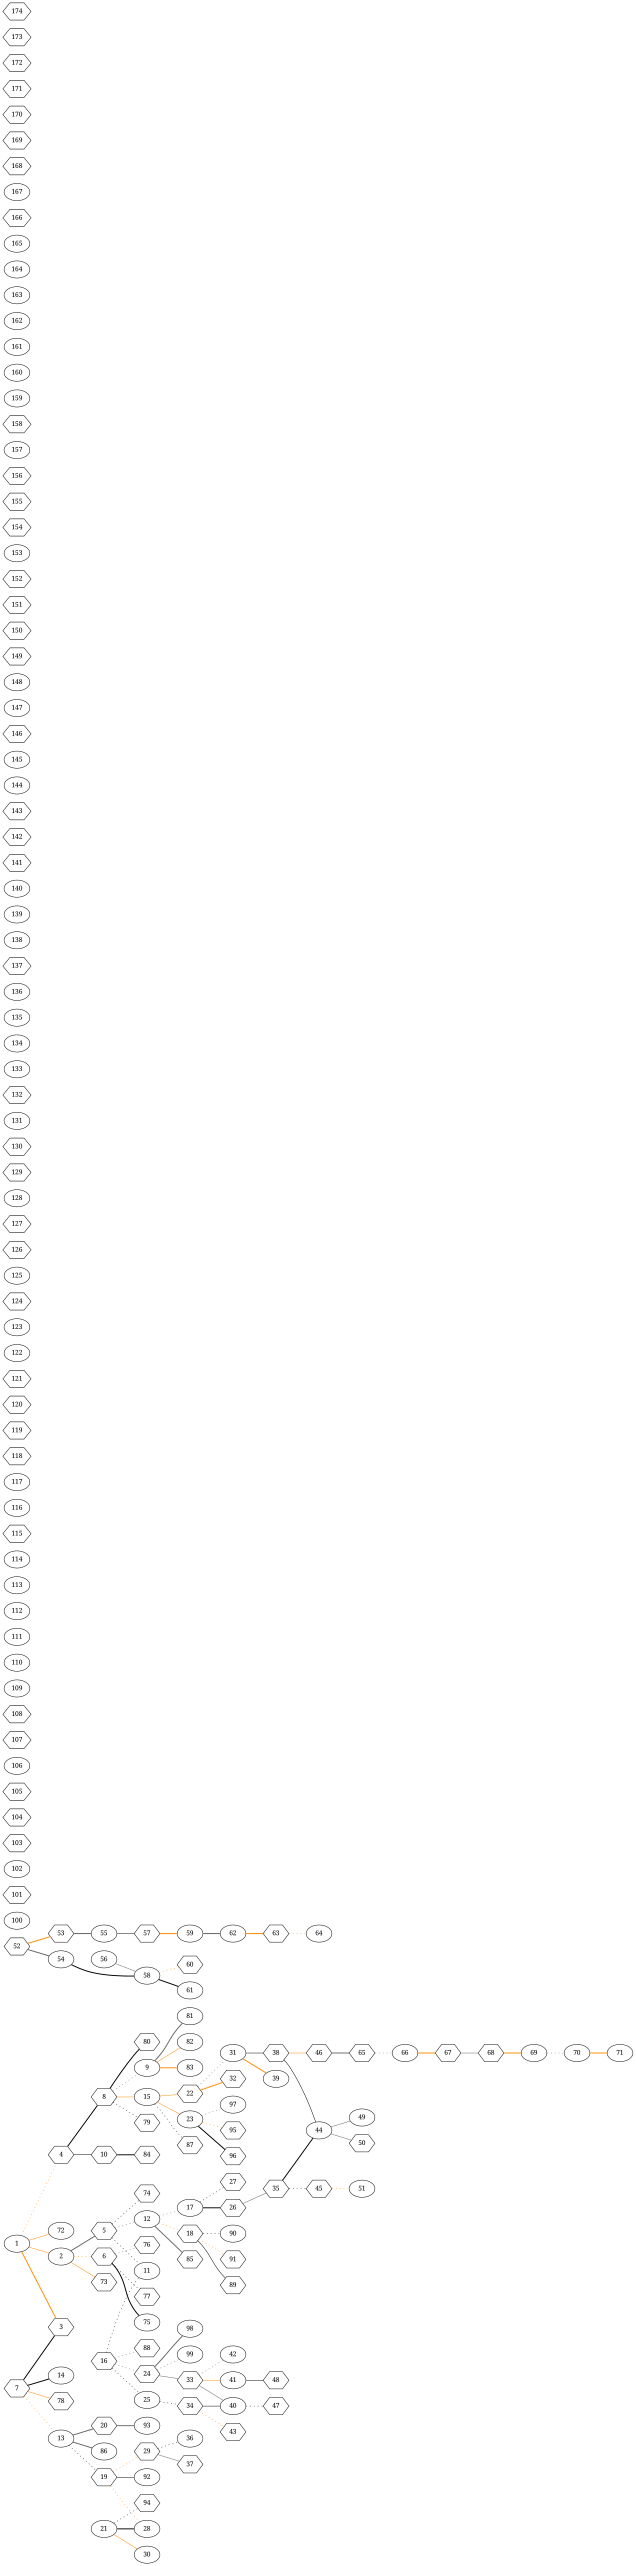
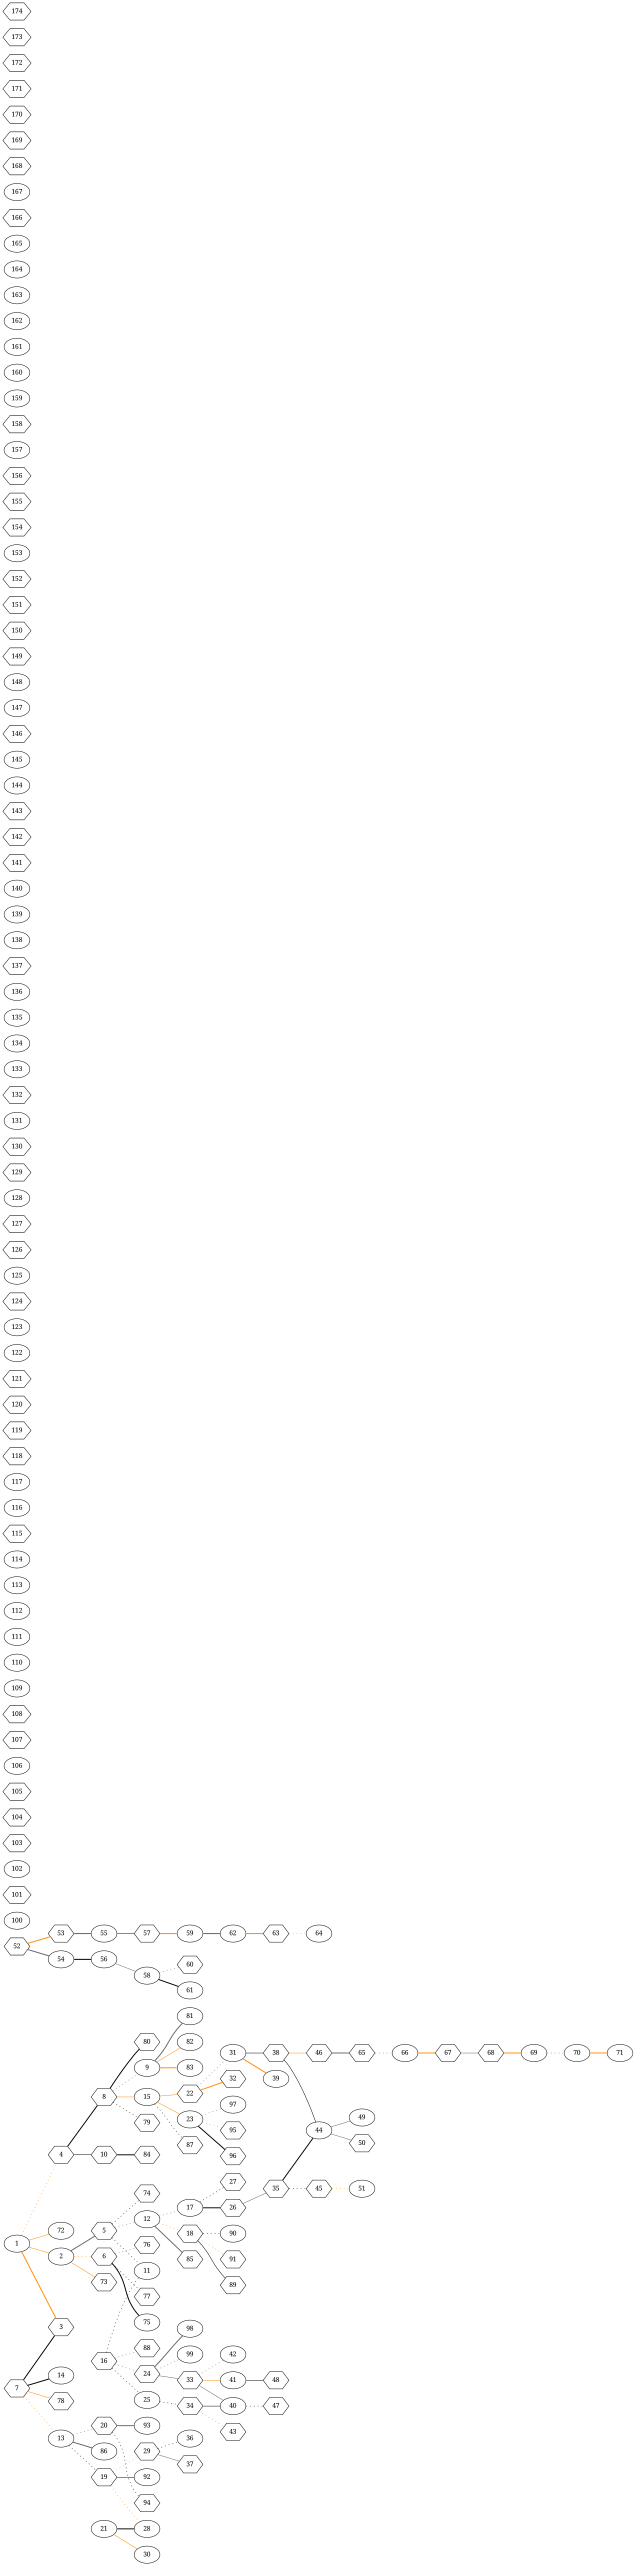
edge "60" -- "58": color darkorange -> gray40
edge "54" -- "58": now "54" -- "56"
edge "20" -- "13": style bold -> dotted
edge "94" -- "21": now "94" -- "20"
